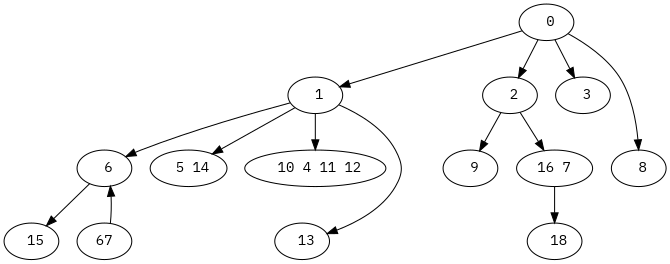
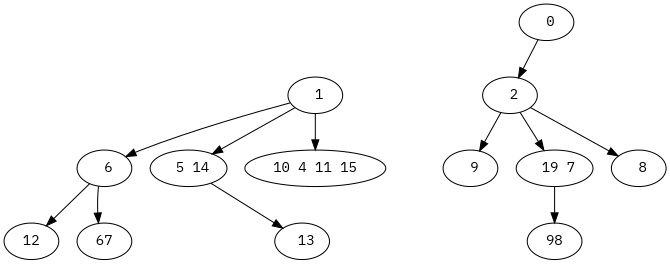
edge "0" -> "1": removed
edge "0" -> "8": now "2" -> "8"
node "3": removed
node "10 4 11 12": label "10 4 11 12" -> "10 4 11 15"
node "16 7": label "16 7" -> "19 7"
edge "1" -> "13": now "5 14" -> "13"
edge "67" -> "6": reversed
node "15": label "15" -> "12"
node "18": label "18" -> "98"
